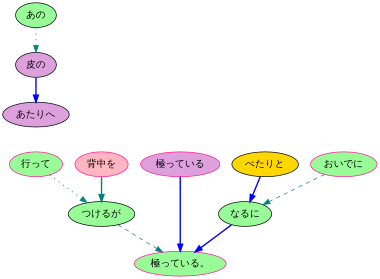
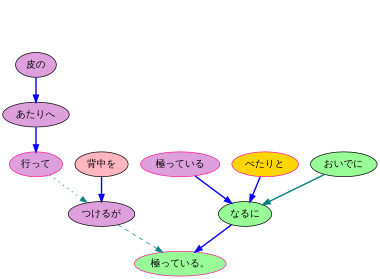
node "あの": removed
edge "あたりへ" -> "行って": added
node "行って": fillcolor palegreen -> plum
node "背中を": color deeppink -> black
node "べたりと": color black -> deeppink
node "おいでに": color deeppink -> black
edge "背中を" -> "つけるが": color teal -> blue
edge "おいでに" -> "なるに": style dashed -> bold
edge "極っている" -> "極っている。": now "極っている" -> "なるに"
node "つけるが": fillcolor palegreen -> plum
